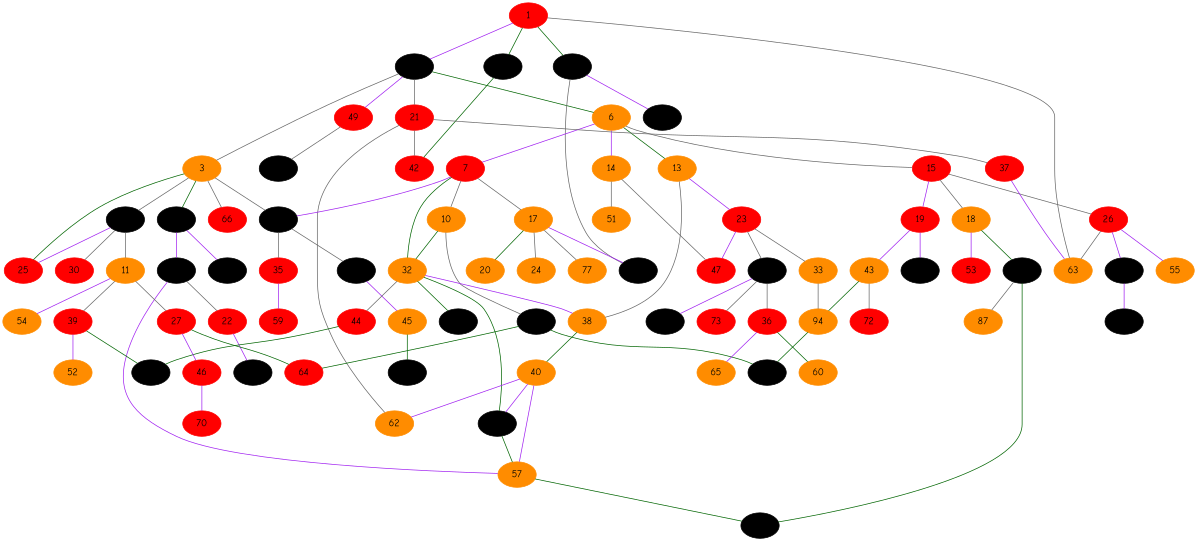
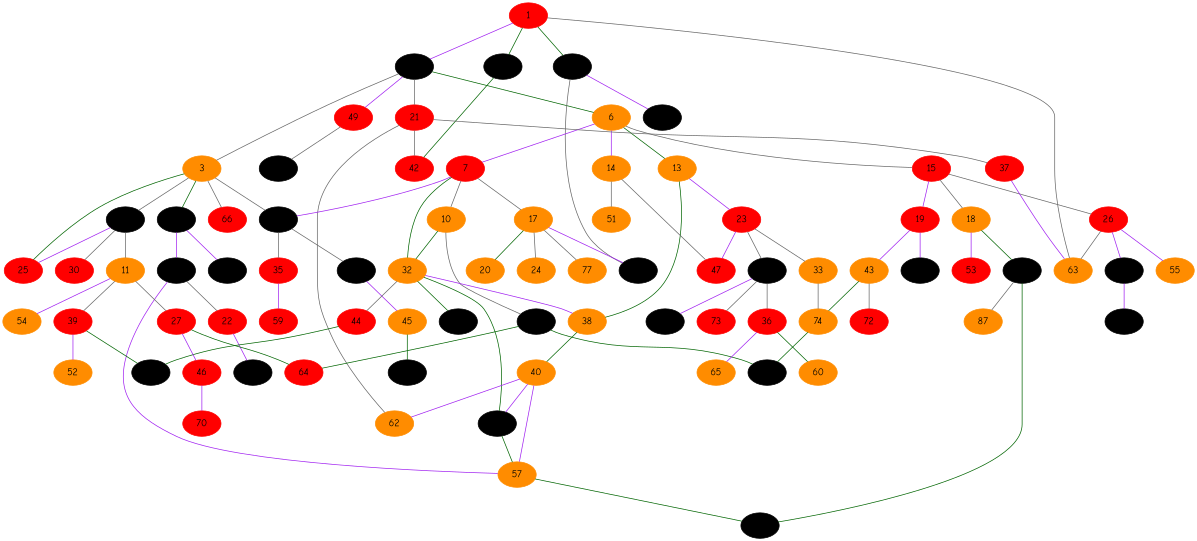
edge "13" -- "38": color gray40 -> darkgreen
node "94": label "94" -> "74"
